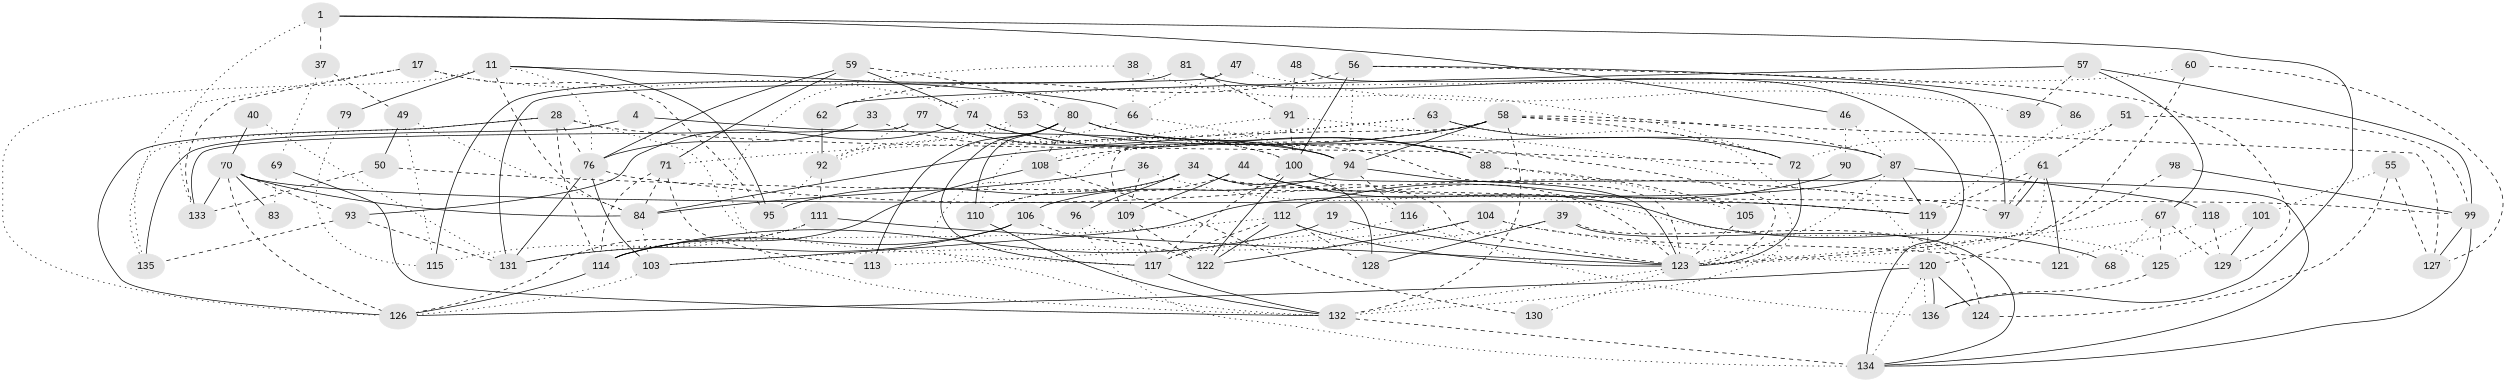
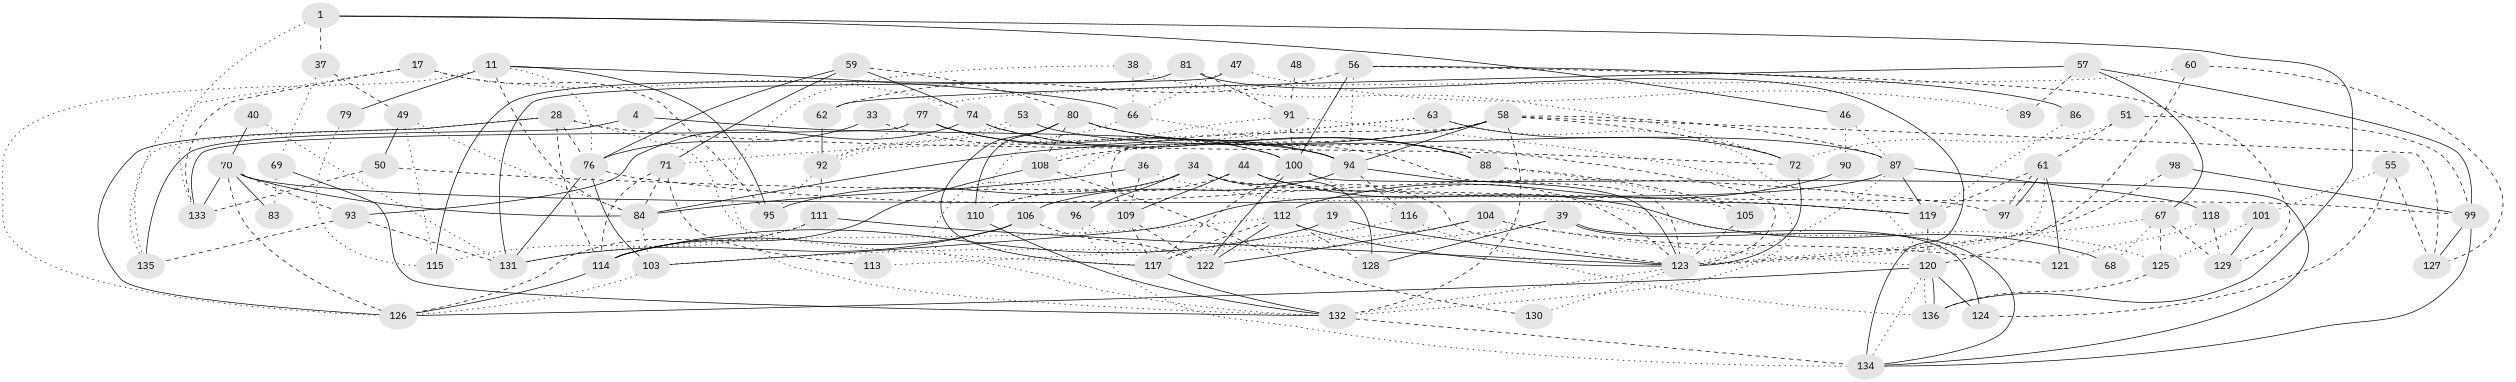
edge "48" -- "97": removed
edge "77" -- "100": style dotted -> solid
edge "80" -- "113": removed
edge "39" -- "124": style dashed -> solid
